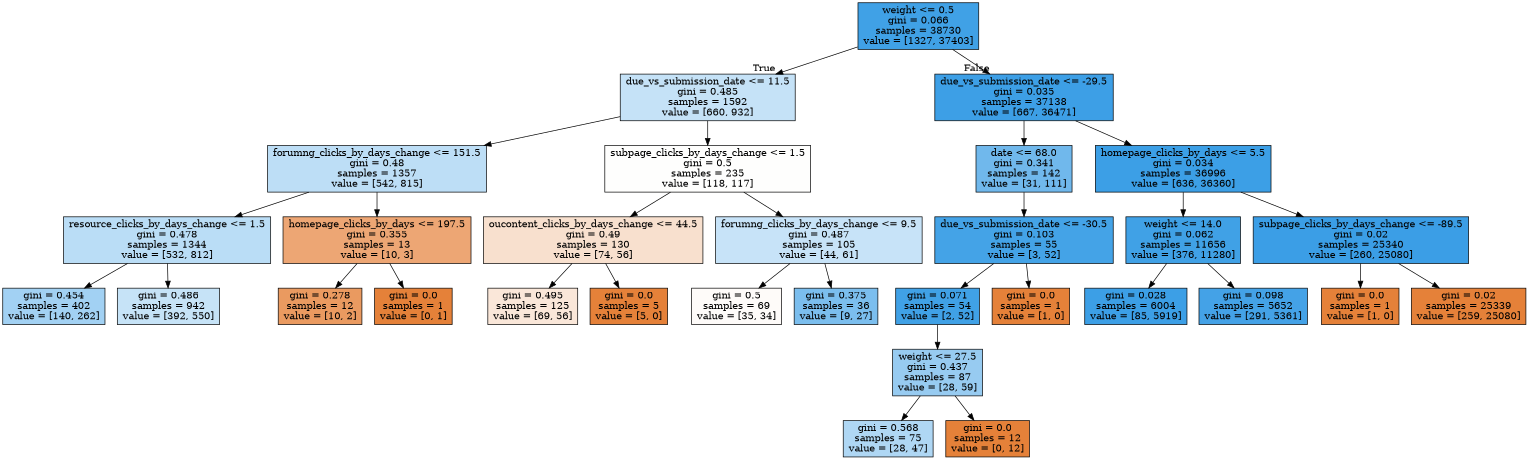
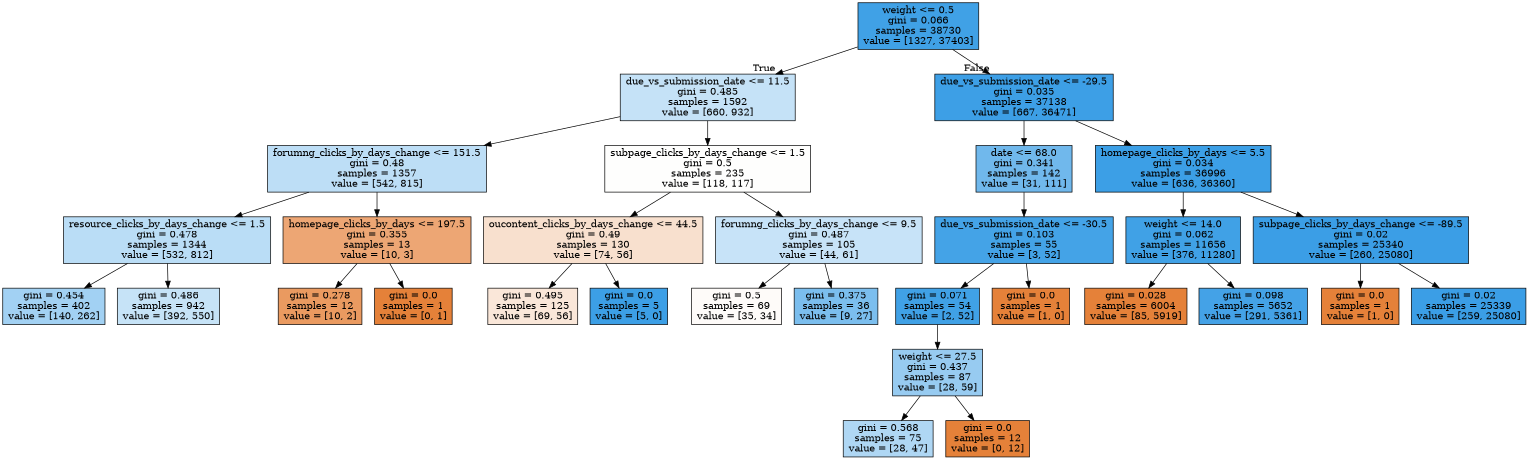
node "gini = 0.0 samples = 5 value = [5, 0]": fillcolor #e58139ff -> #399de5fb
node "gini = 0.028 samples = 6004 value = [85, 5919]": fillcolor #399de5fb -> #e58139ff
node "gini = 0.02 samples = 25339 value = [259, 25080]": fillcolor #e58139ff -> #399de5fc
